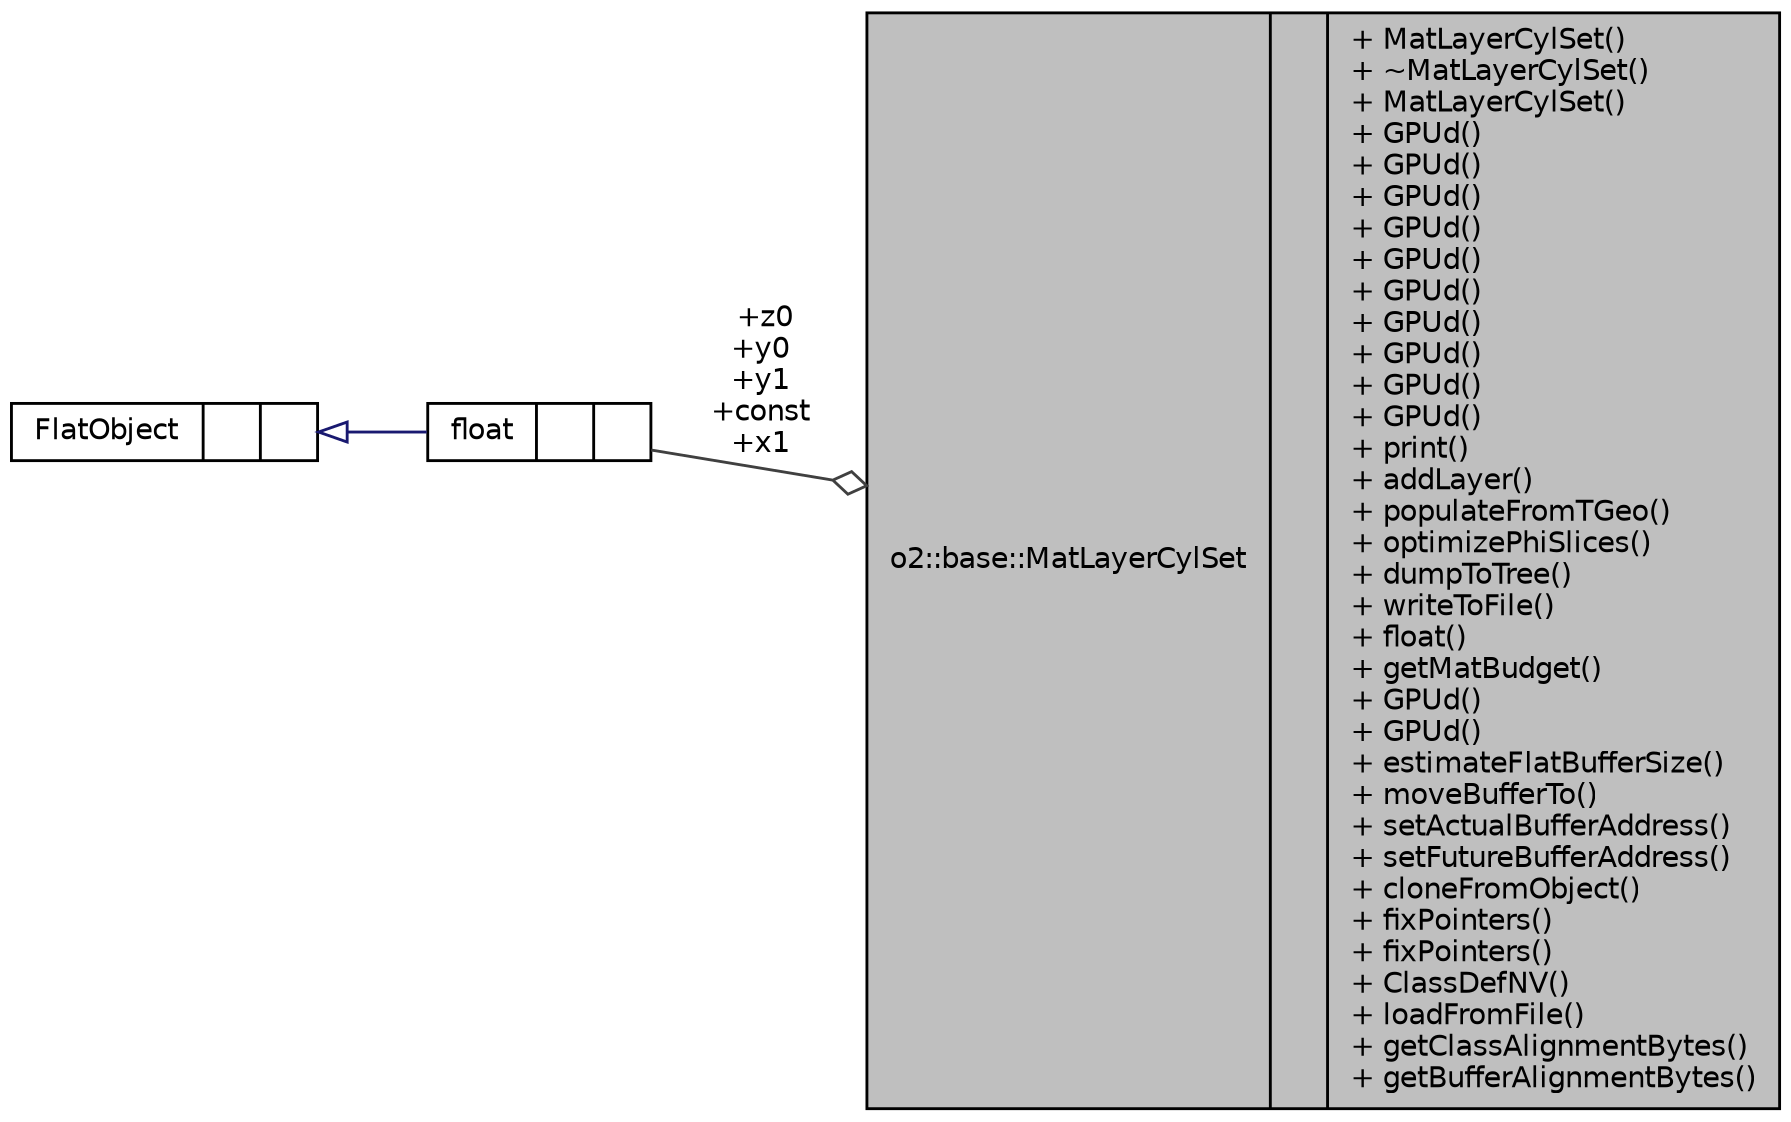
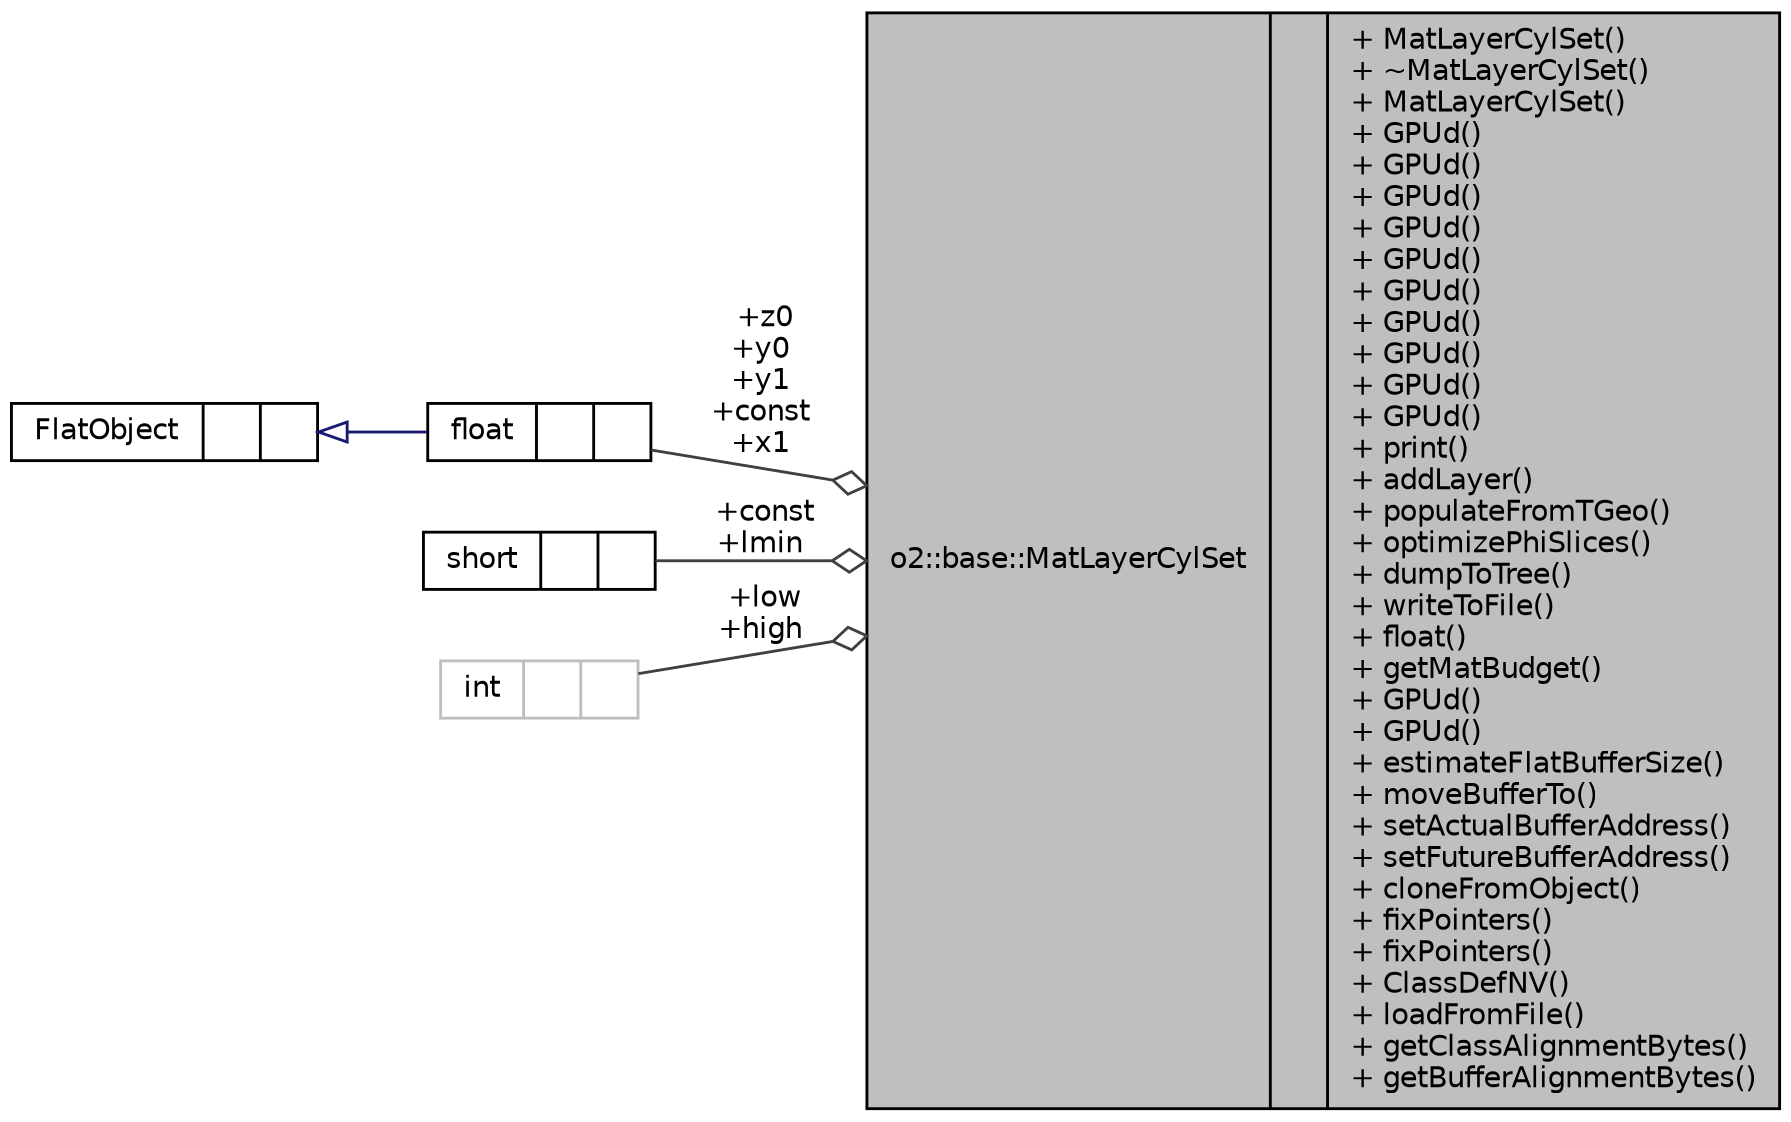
node "short": added
node "int": added
